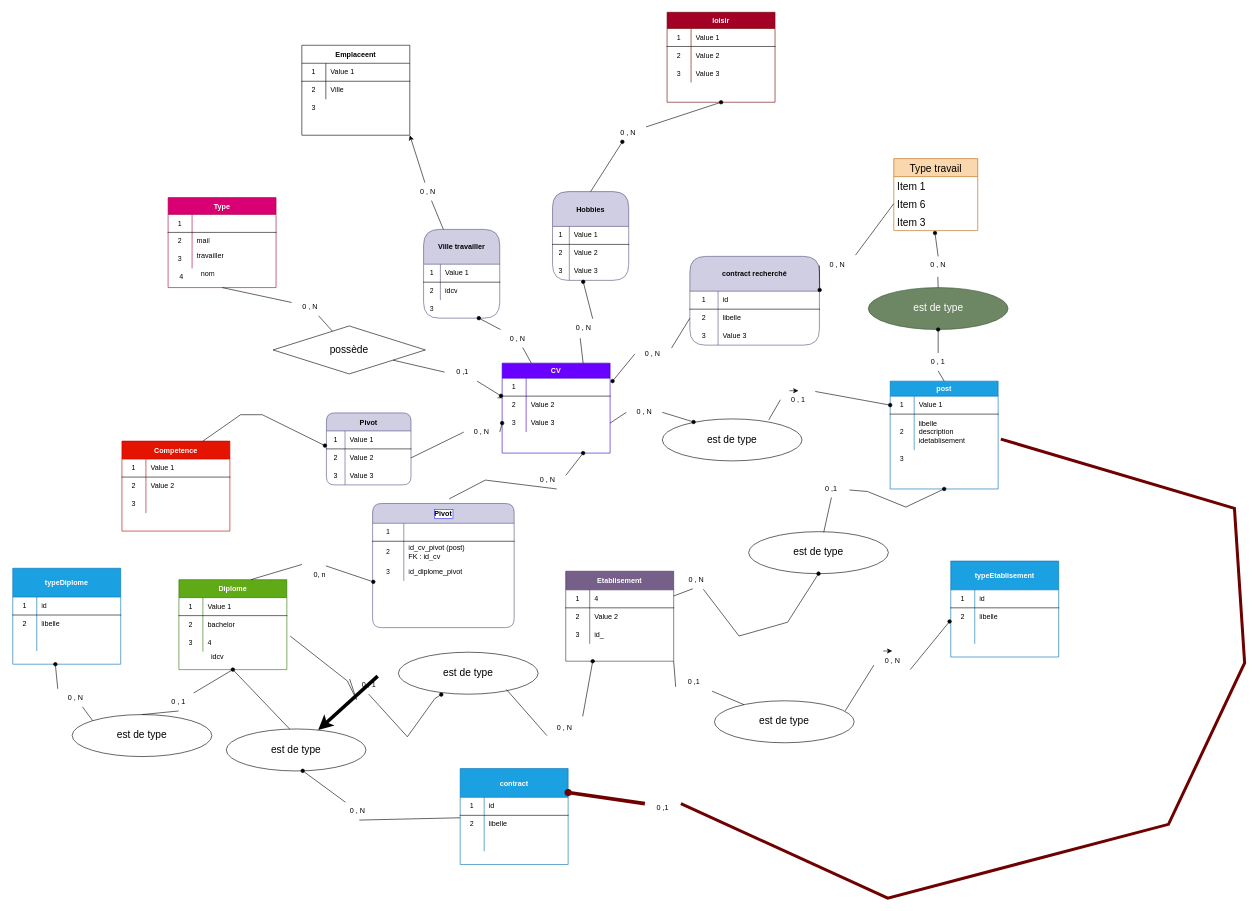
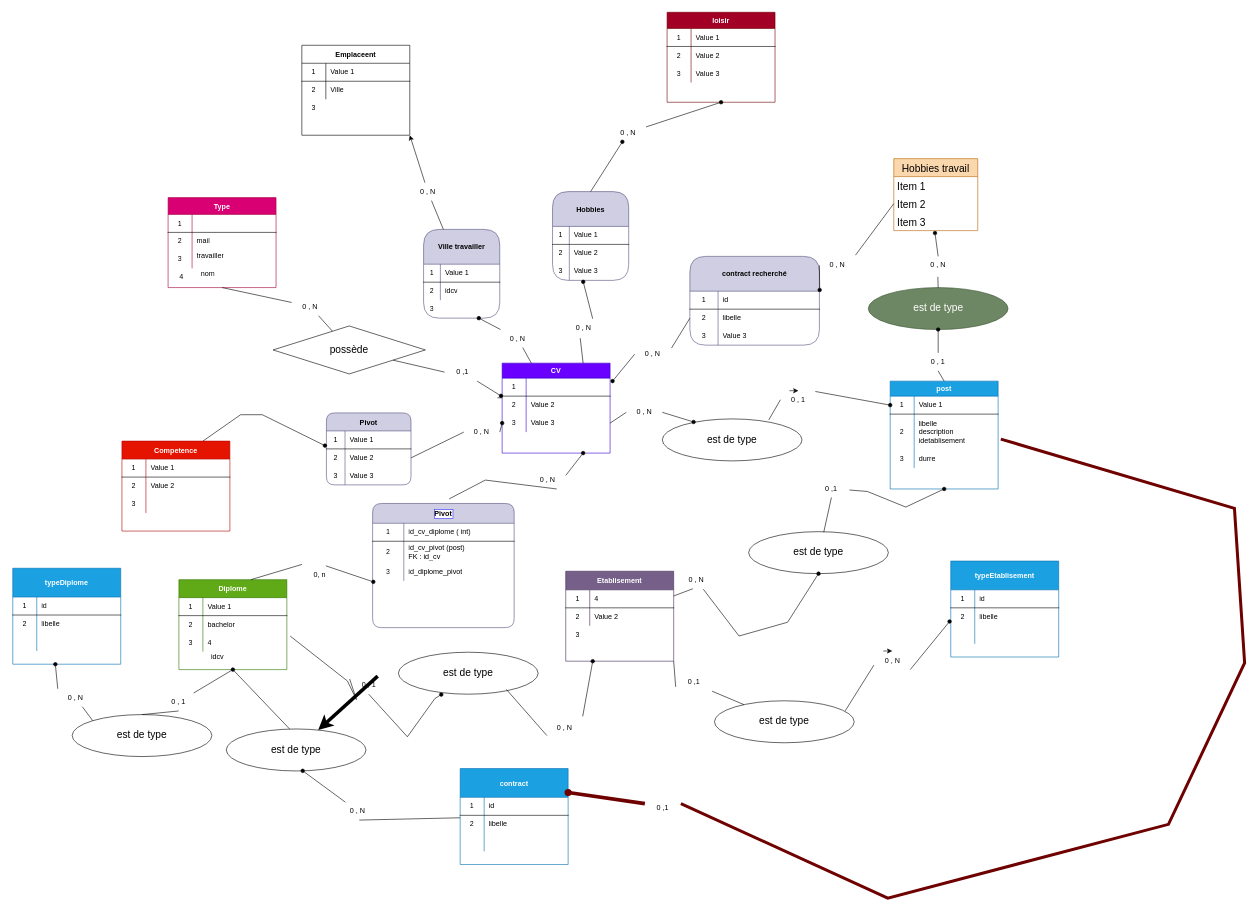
node "Type travail": label "Type travail" -> "Hobbies travail"
node "Item 6": label "Item 6" -> "Item 2"
node "durre": added
node "id_cv_diplome ( int)": added
node "id_typeEtablisement": removed
